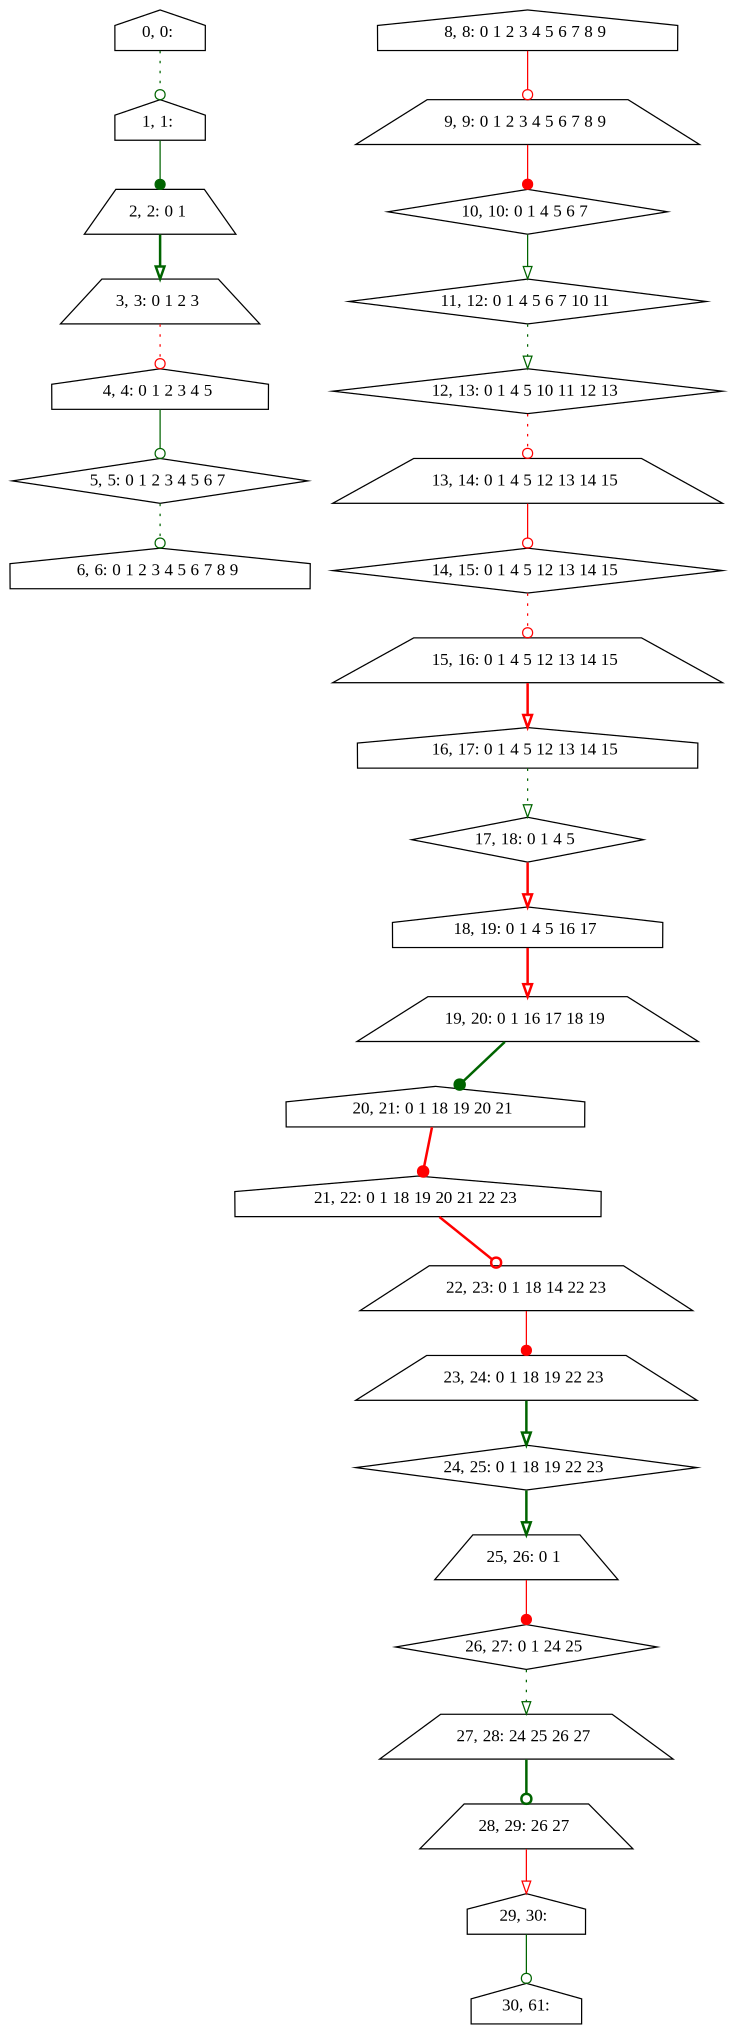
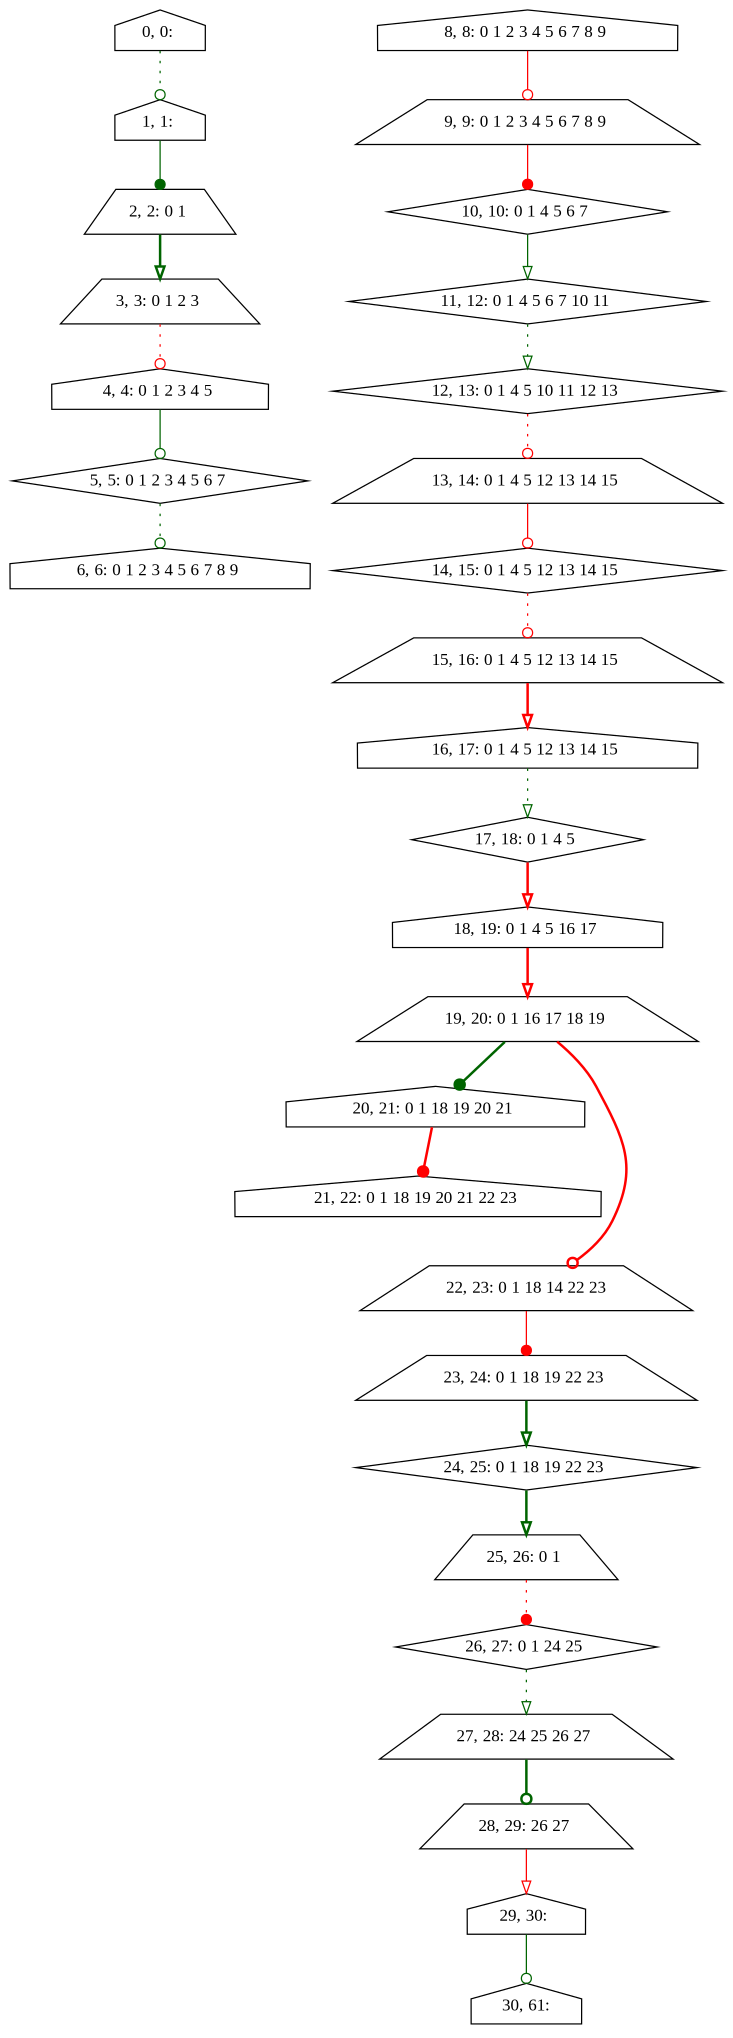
edge "21, 22: 0 1 18 19 20 21 22 23" -> "22, 23: 0 1 18 14 22 23": now "19, 20: 0 1 16 17 18 19" -> "22, 23: 0 1 18 14 22 23"
edge "25, 26: 0 1" -> "26, 27: 0 1 24 25": style solid -> dotted
